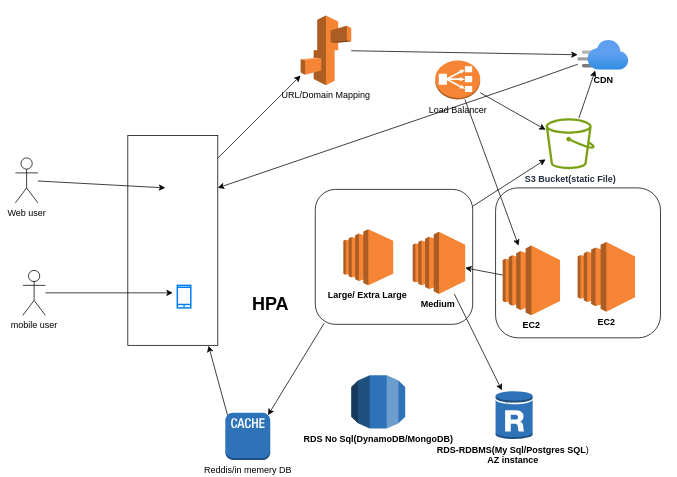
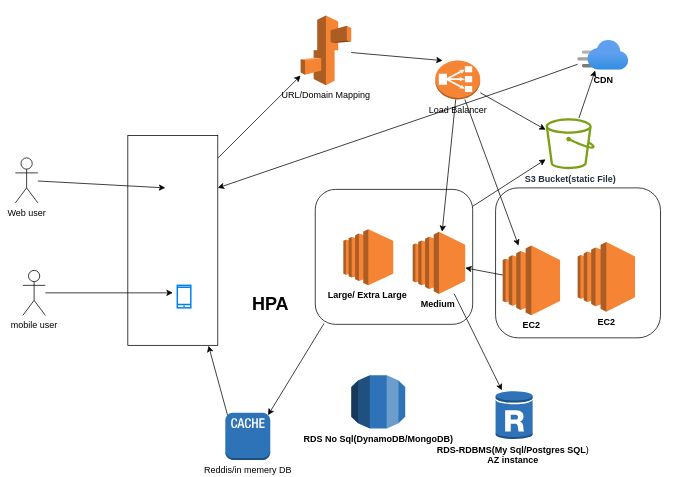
edge "URL/Domain Mapping" -> "CDN": now "URL/Domain Mapping" -> "Load Balancer"
edge "Load Balancer" -> "Medium": added
